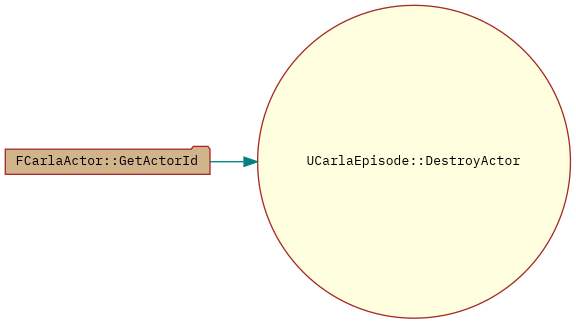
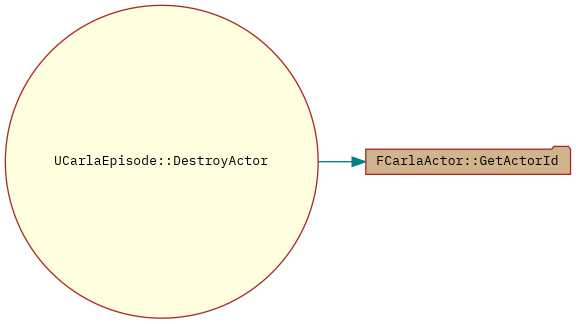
edge "FCarlaActor::GetActorId" -> "UCarlaEpisode::DestroyActor": reversed
